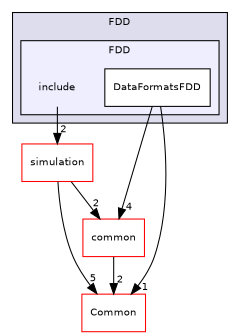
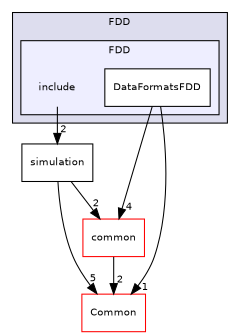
node "simulation": color red -> black
